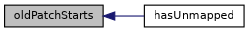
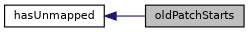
edge "hasUnmapped" -> "oldPatchStarts": reversed
